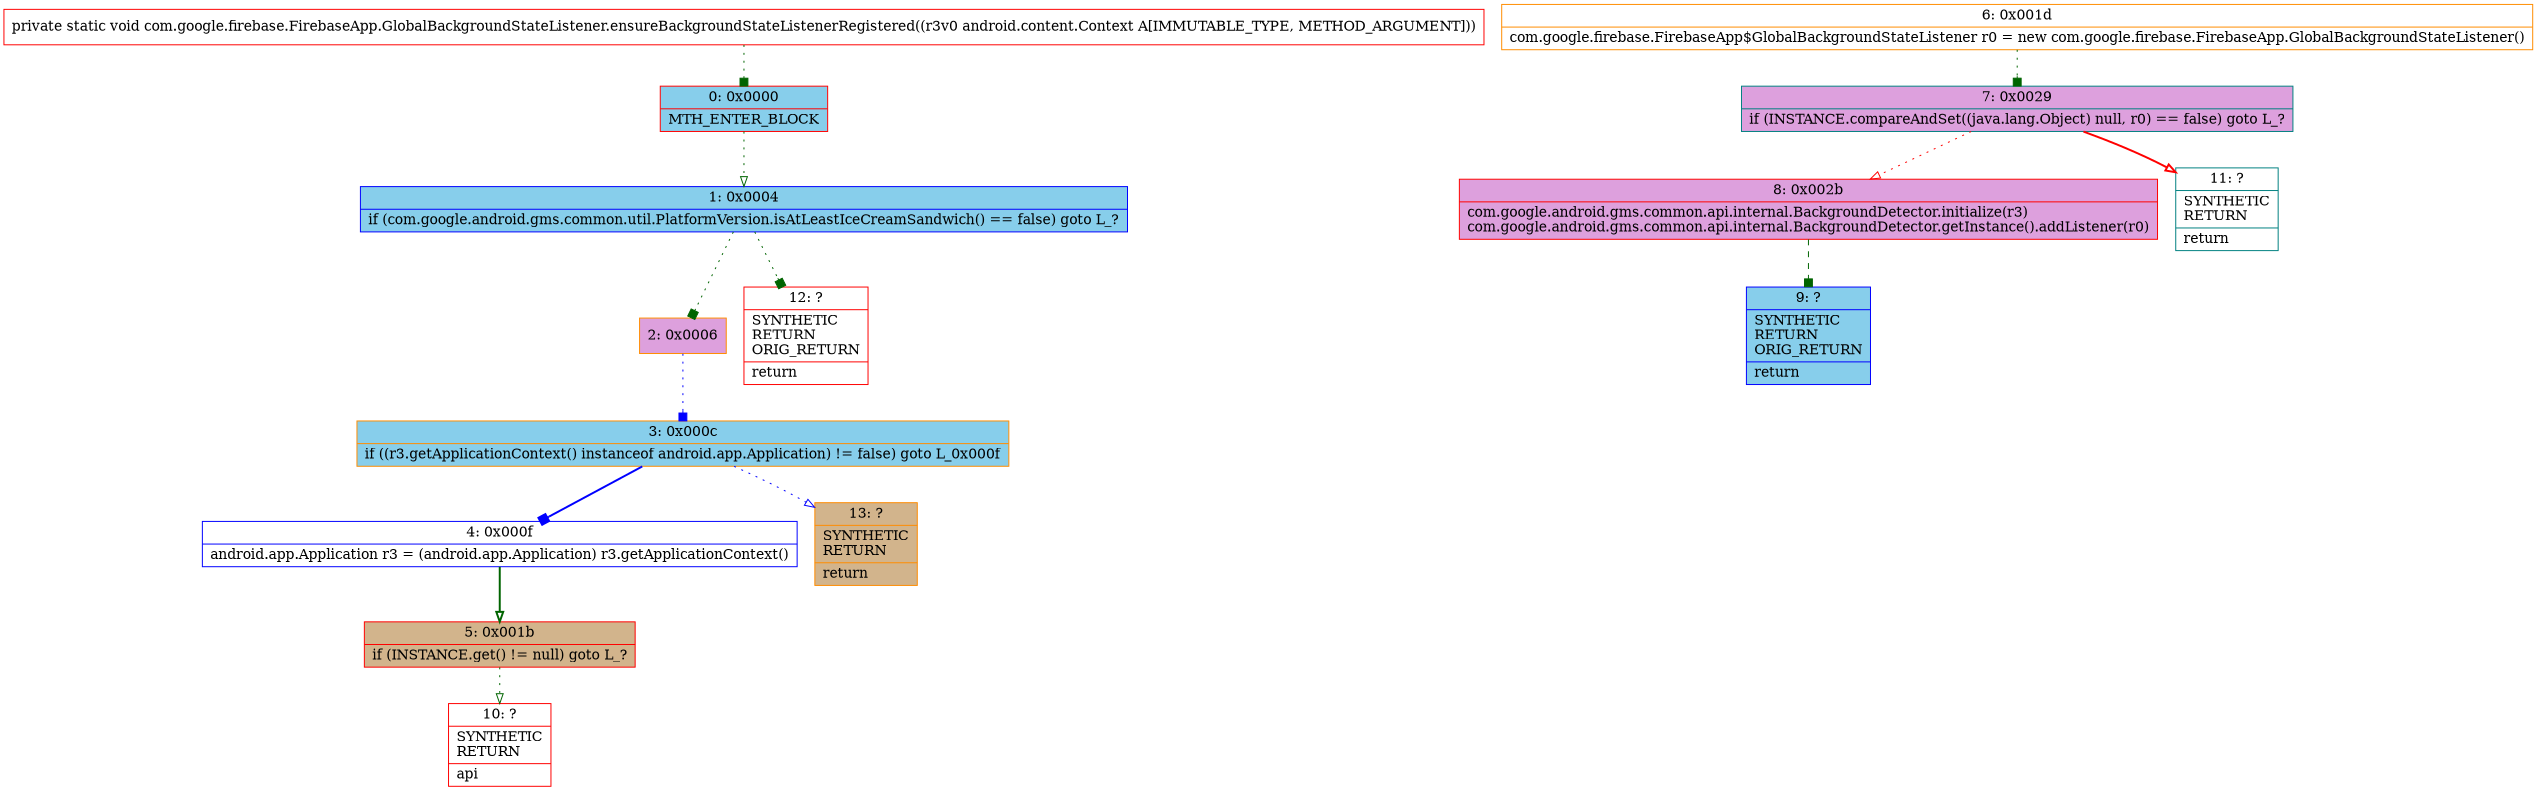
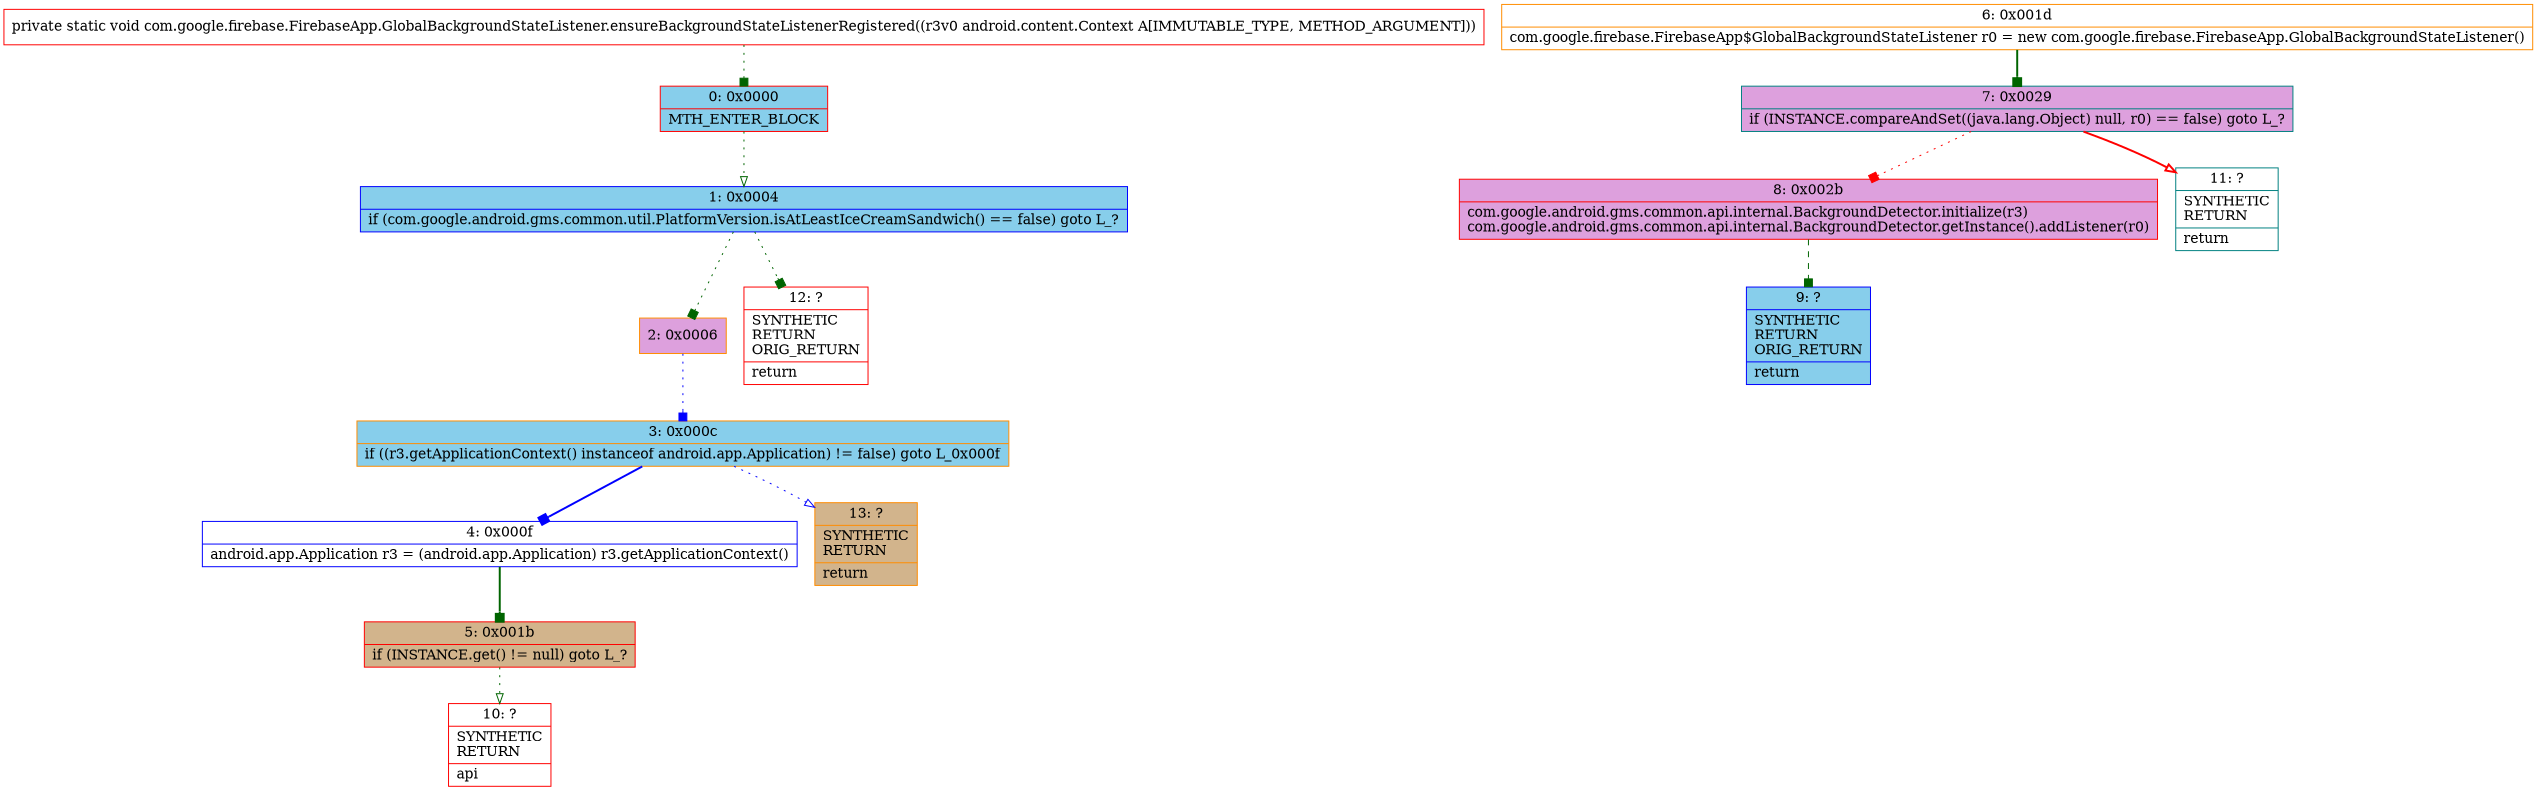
edge "6: 0x001d" -> "7: 0x0029": style dotted -> bold
edge "7: 0x0029" -> "8: 0x002b": arrowhead onormal -> box
edge "4: 0x000f" -> "5: 0x001b": arrowhead onormal -> box
